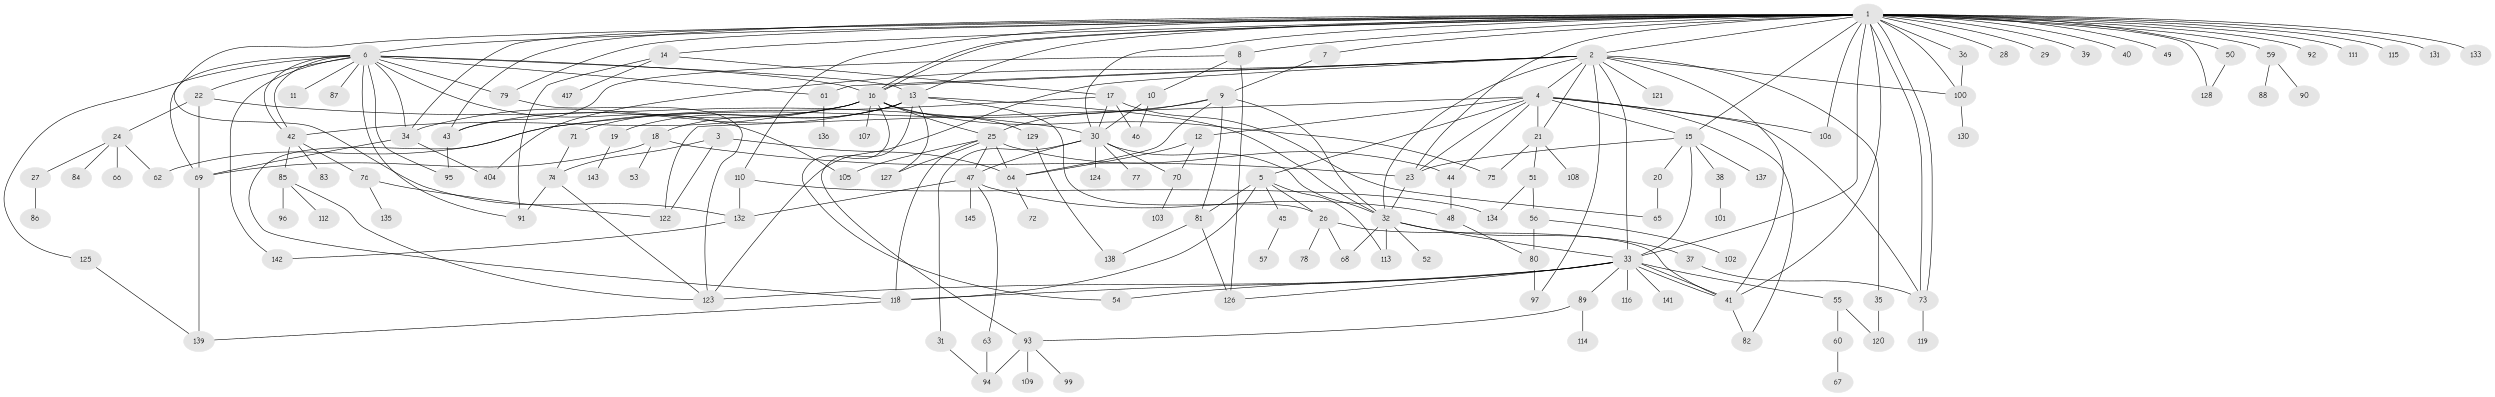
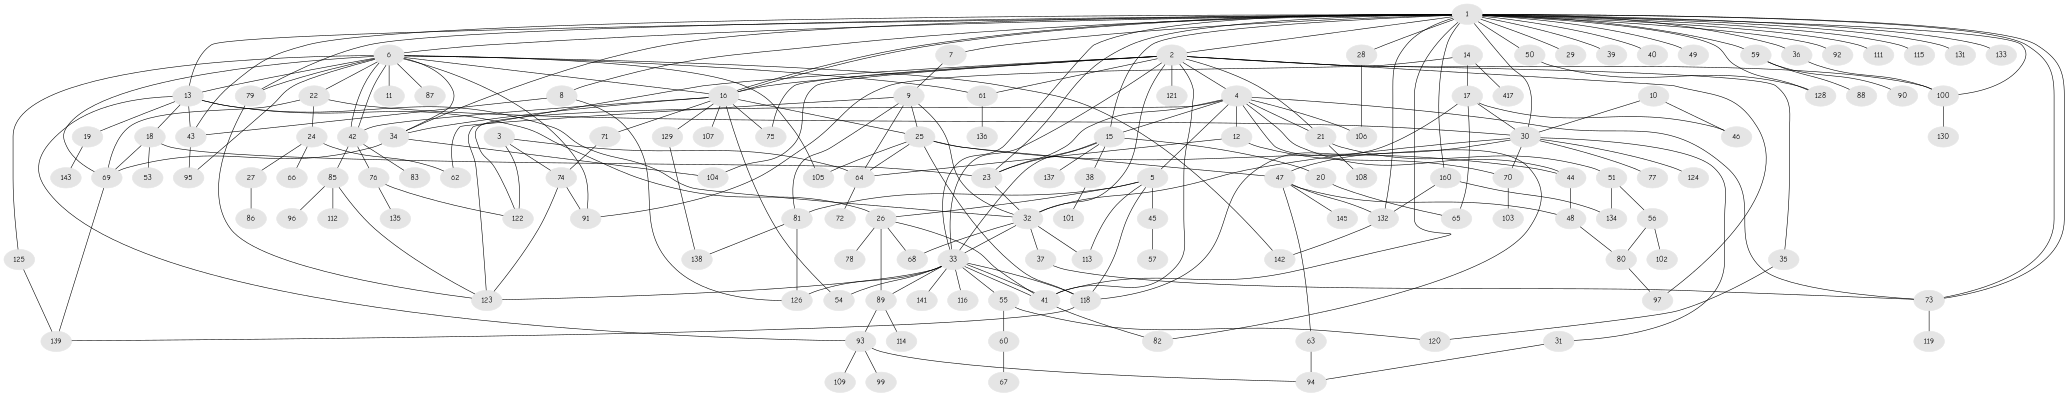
edge "1" -- "14": removed
edge "1" -- "106": now "28" -- "106"
edge "8" -- "10": removed
edge "21" -- "75": now "2" -- "75"
node "84": removed
node "404": label "404" -> "104"
node "110": label "110" -> "160"
node "127": removed
edge "26" -- "89": added
node "52": removed
